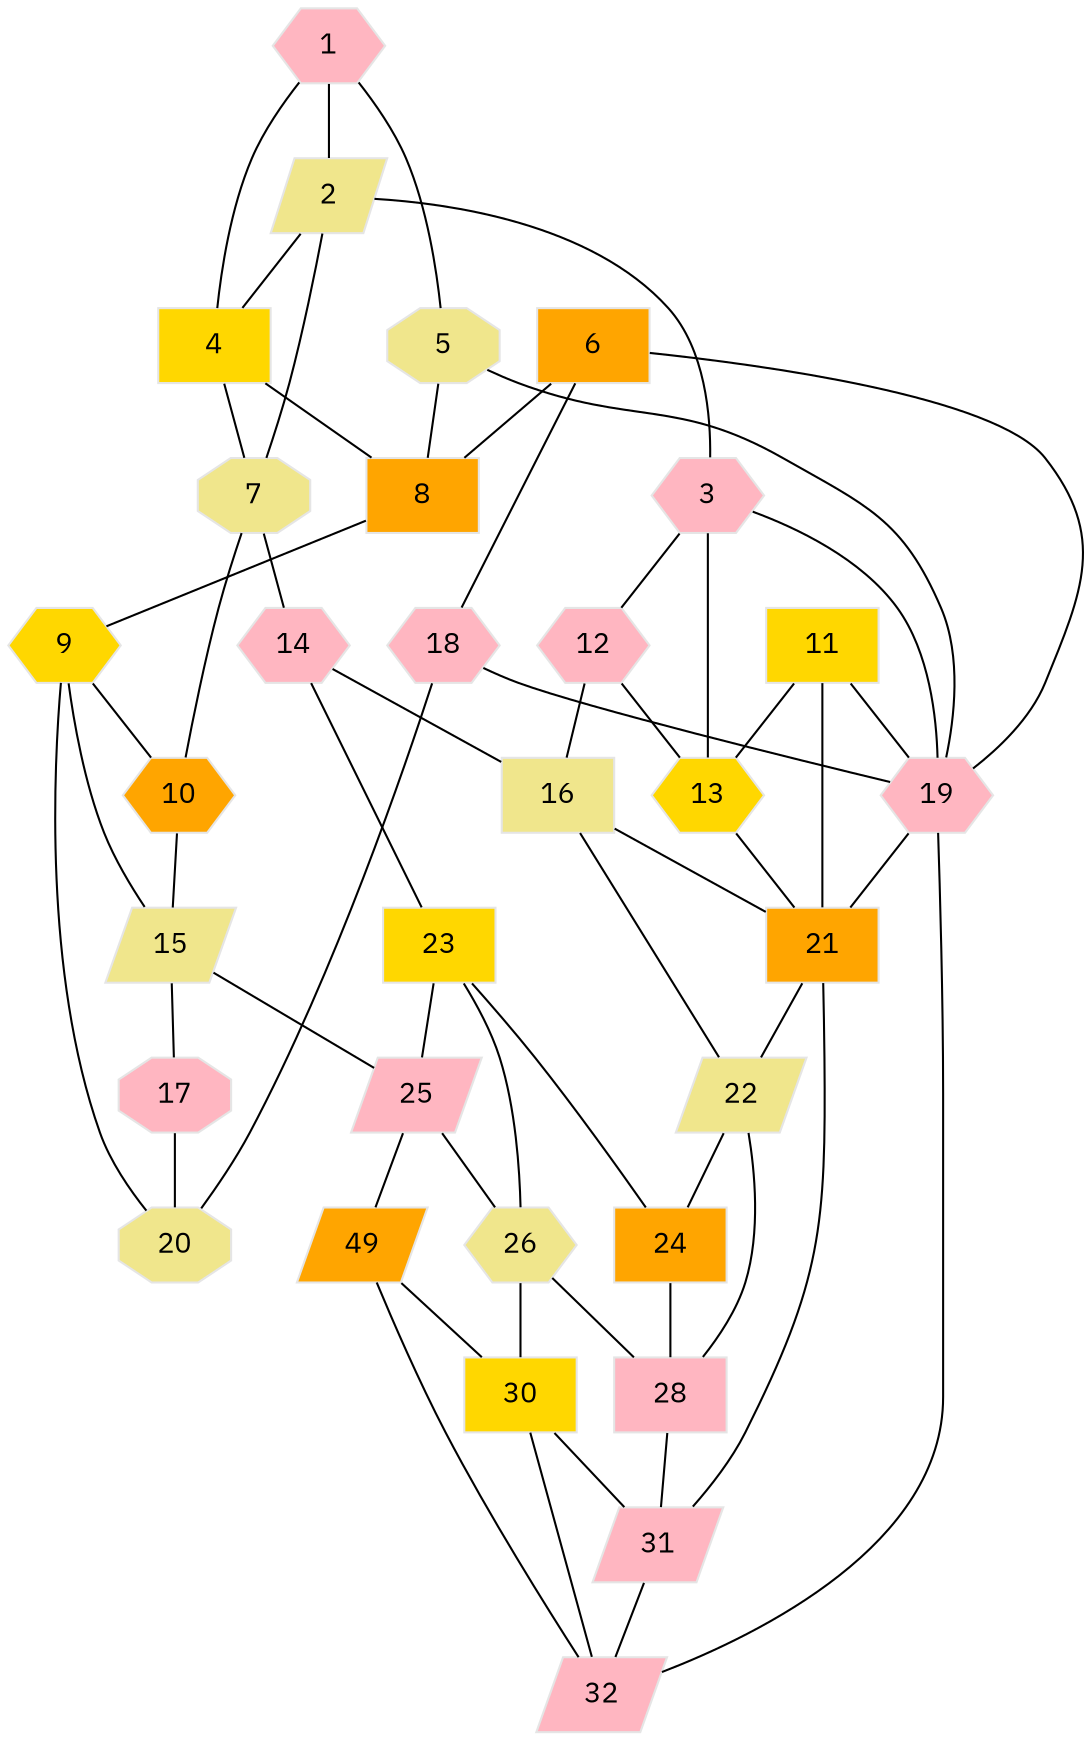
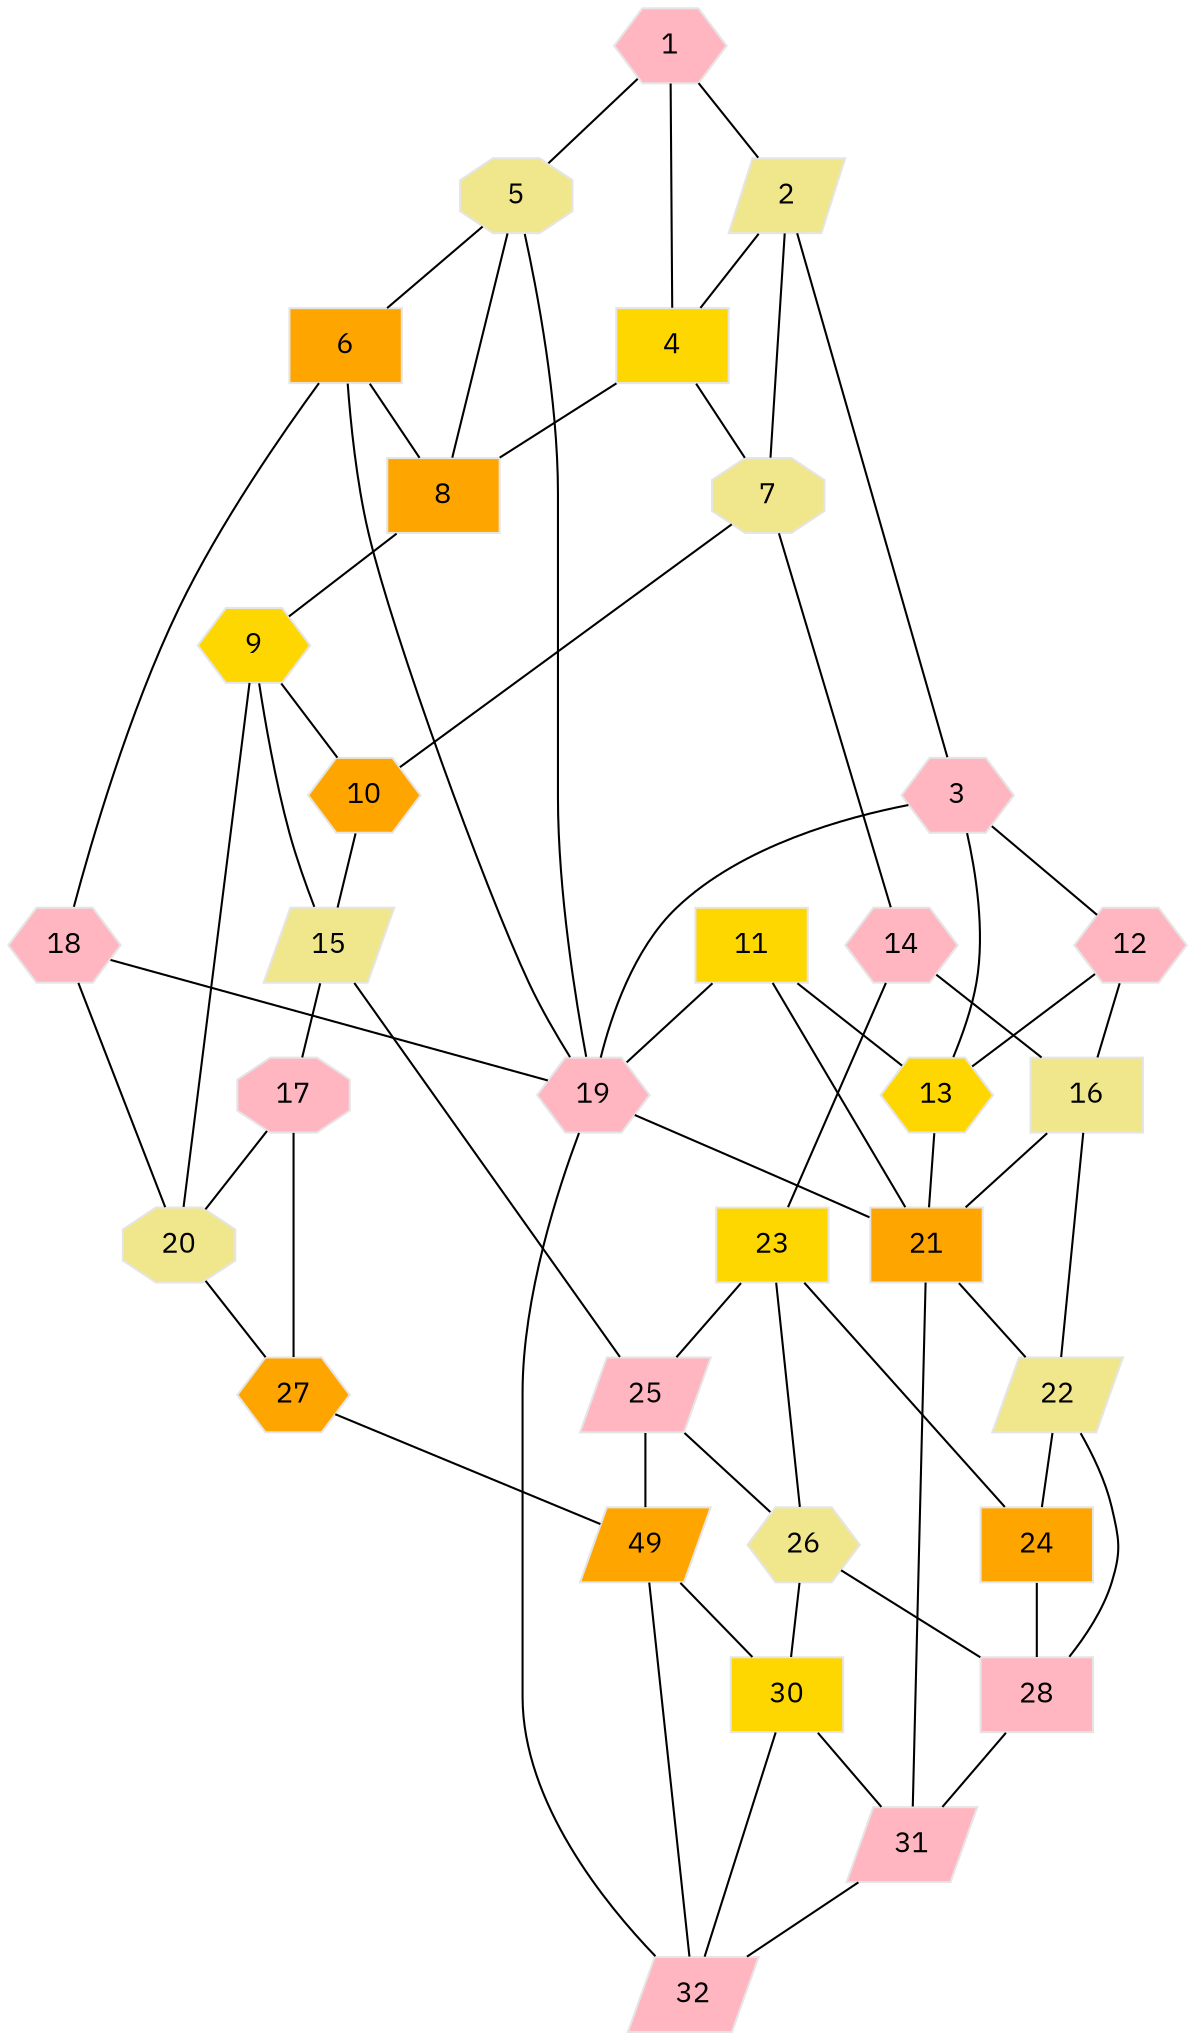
edge "5" -- "6": added
node "27": added
